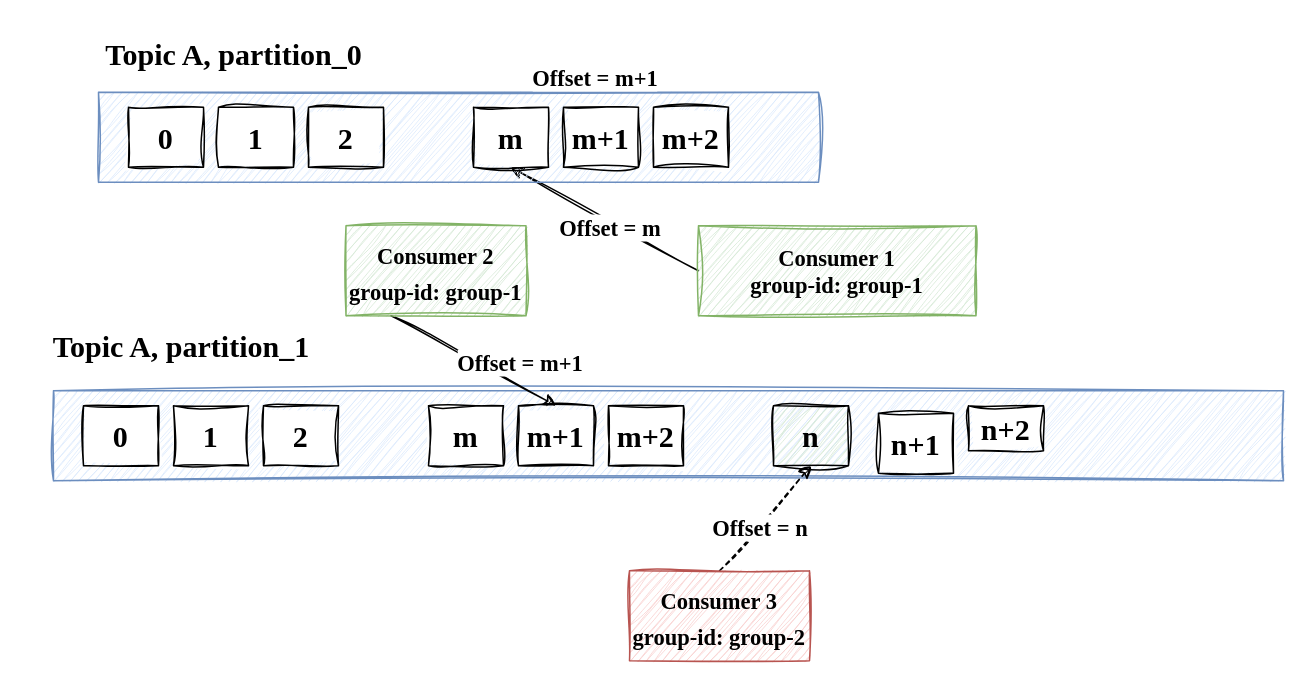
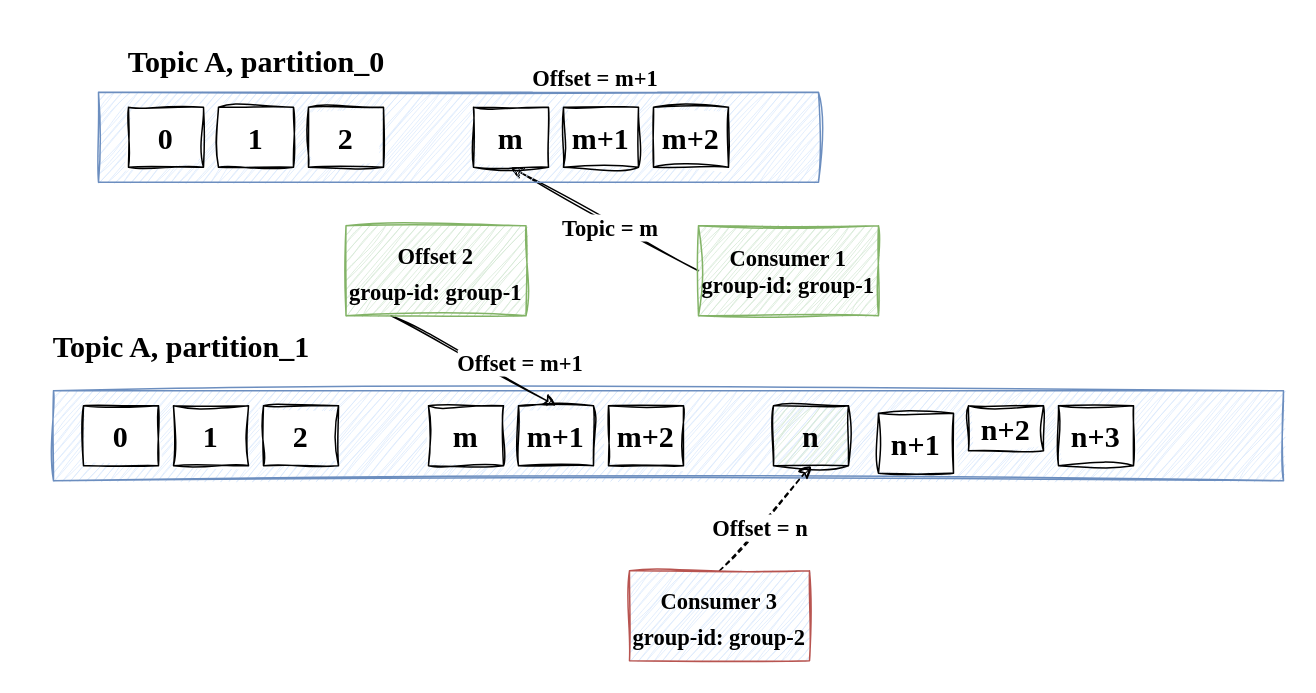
node "Topic A, partition_0": moved (233, 53) -> (256, 61)
node "Offset = m": label "Offset = m" -> "Topic = m"
node "Consumer 2 group-id: group-1": label "Consumer 2 group-id: group-1" -> "Offset 2 group-id: group-1"
node "Consumer 1group-id: group-1": size 278x90 -> 180x90
node "n+3": added
node "Consumer 3 group-id: group-2": fillcolor #f8cecc -> #dae8fc
